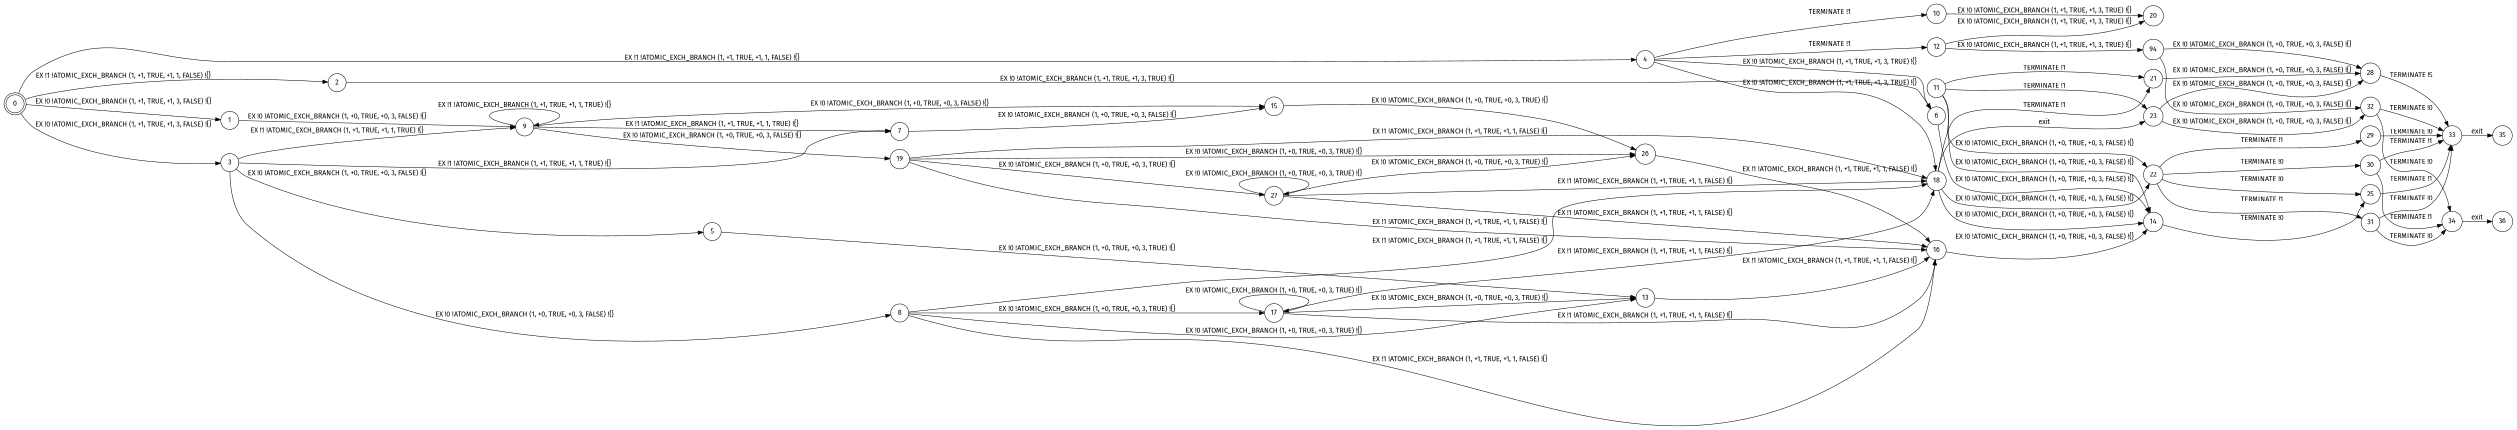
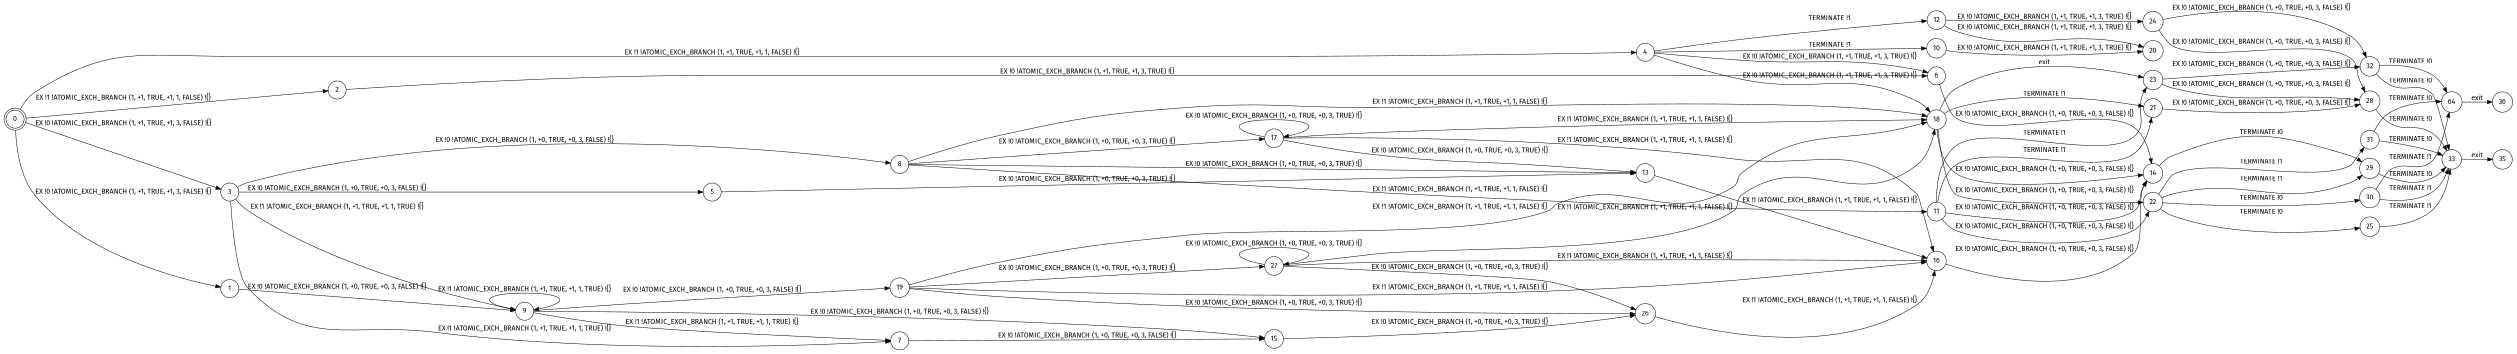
node "94": label "94" -> "24"
edge "28" -> "33": label "TERMINATE !5" -> "TERMINATE !0"
node "34": label "34" -> "64"
edge "14" -> "25": now "14" -> "29"
edge "8" -> "16": now "8" -> "11"
